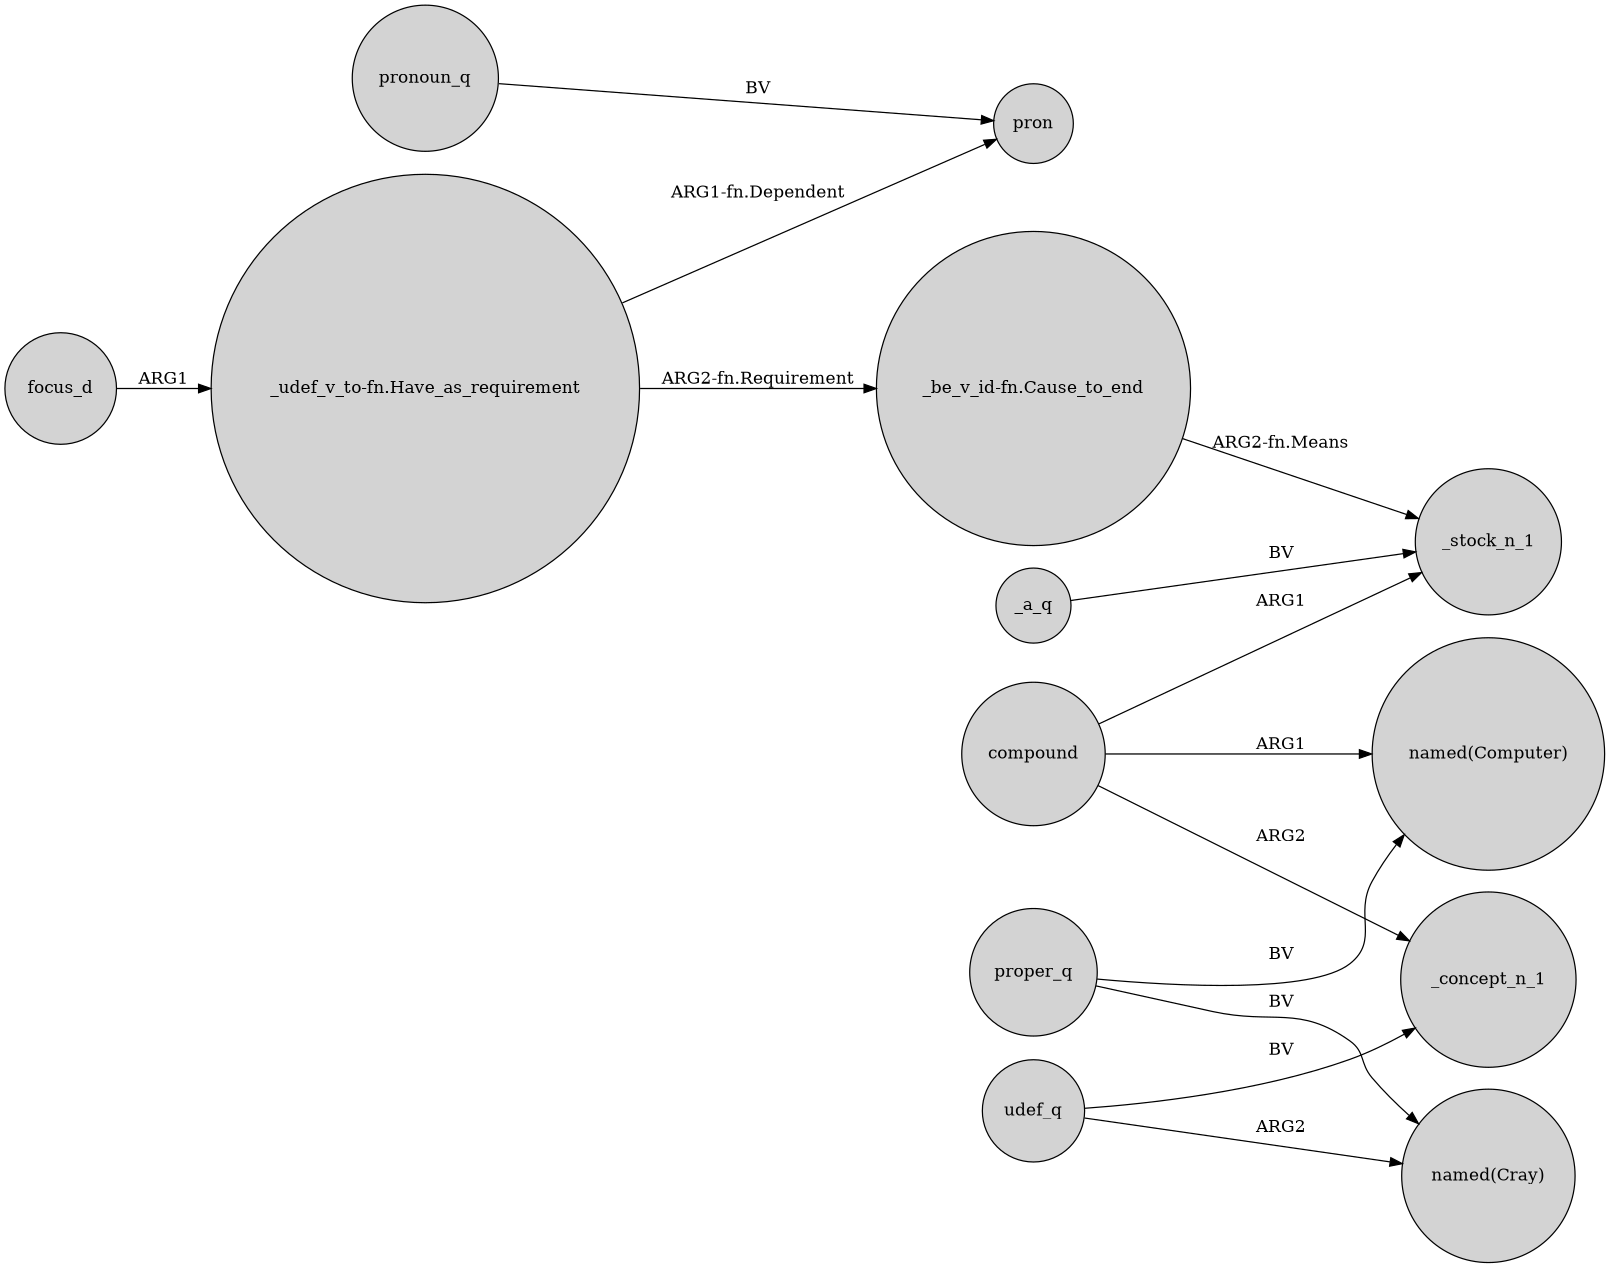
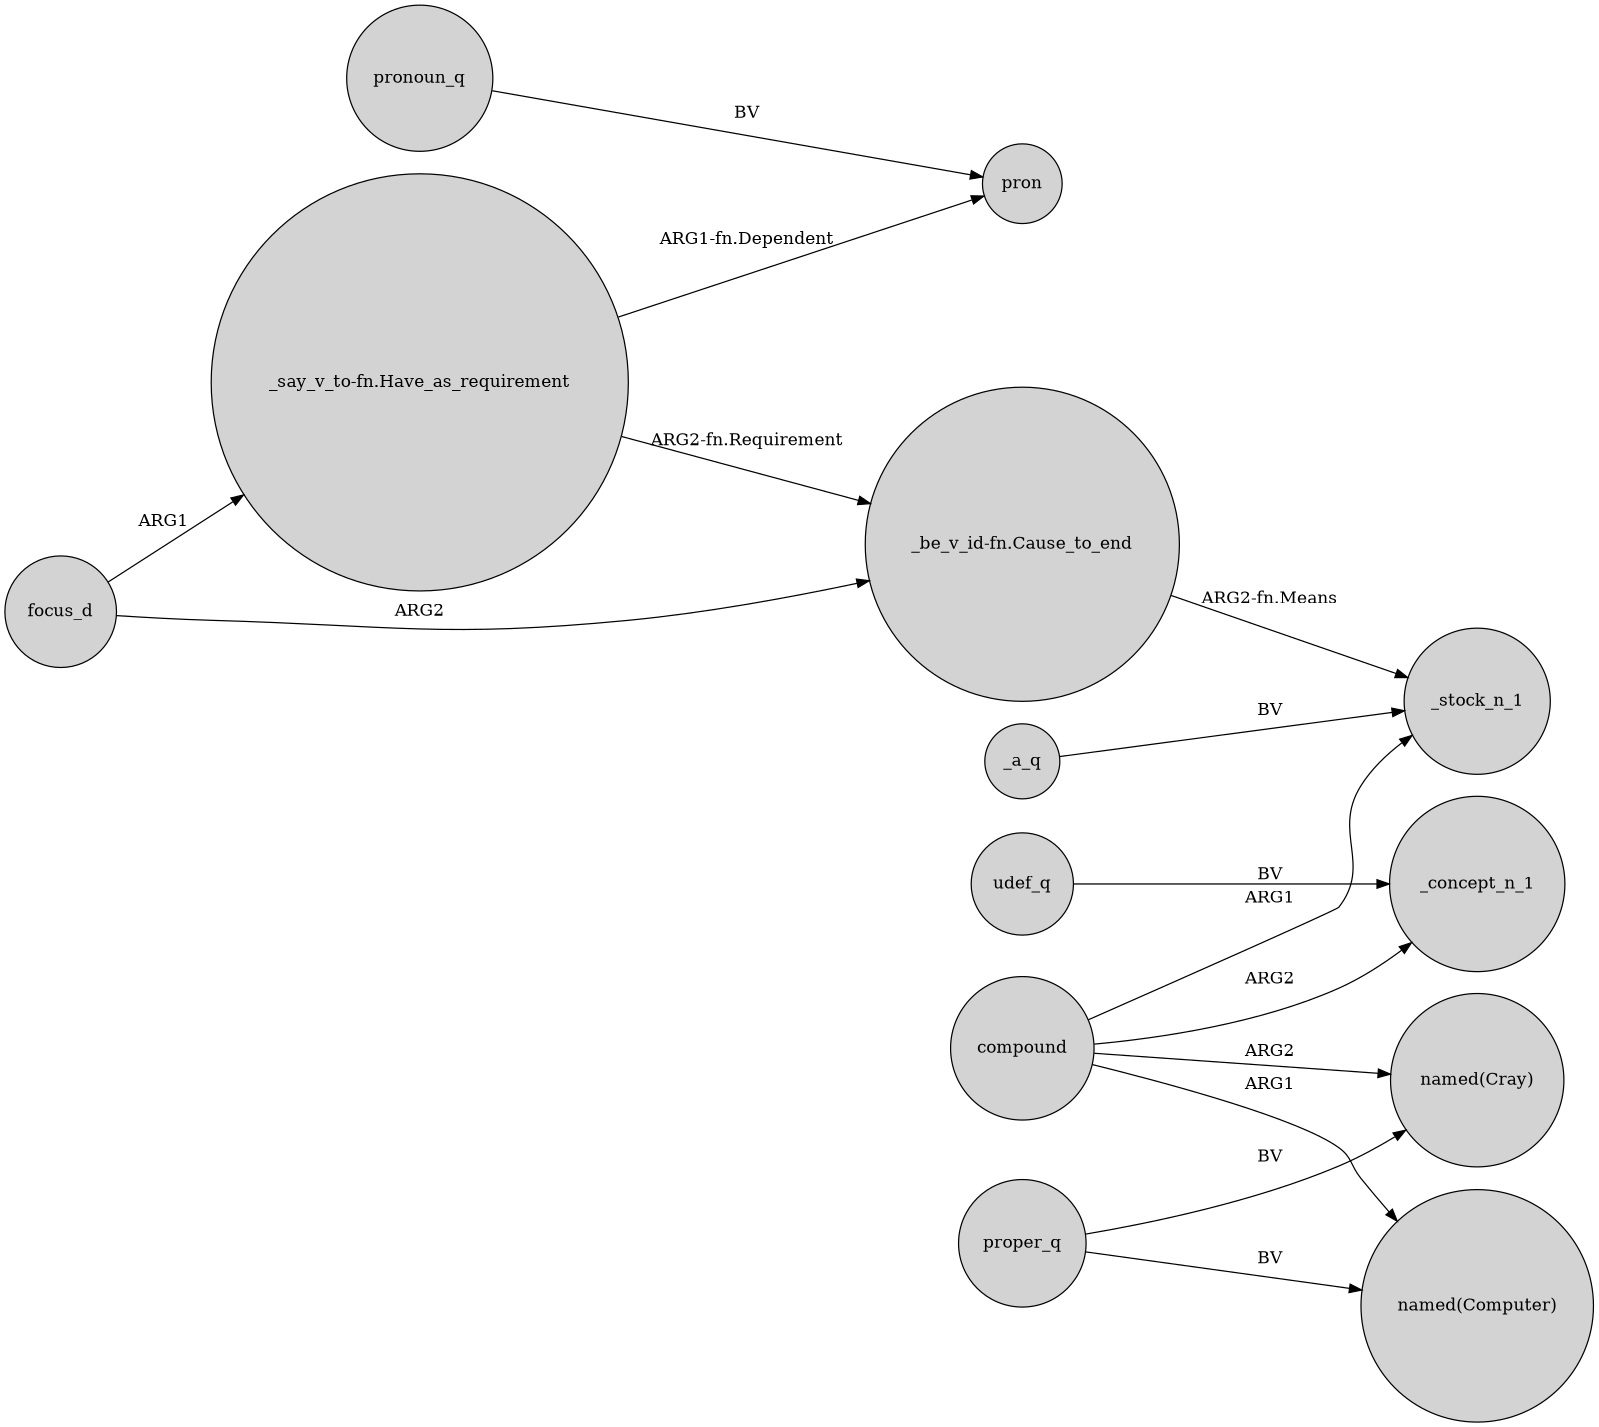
node "_udef_v_to-fn.Have_as_requirement": label "_udef_v_to-fn.Have_as_requirement" -> "_say_v_to-fn.Have_as_requirement"
edge "focus_d" -> "_be_v_id-fn.Cause_to_end": added, label "ARG2"
edge "udef_q" -> "named(Cray)": now "compound" -> "named(Cray)"
